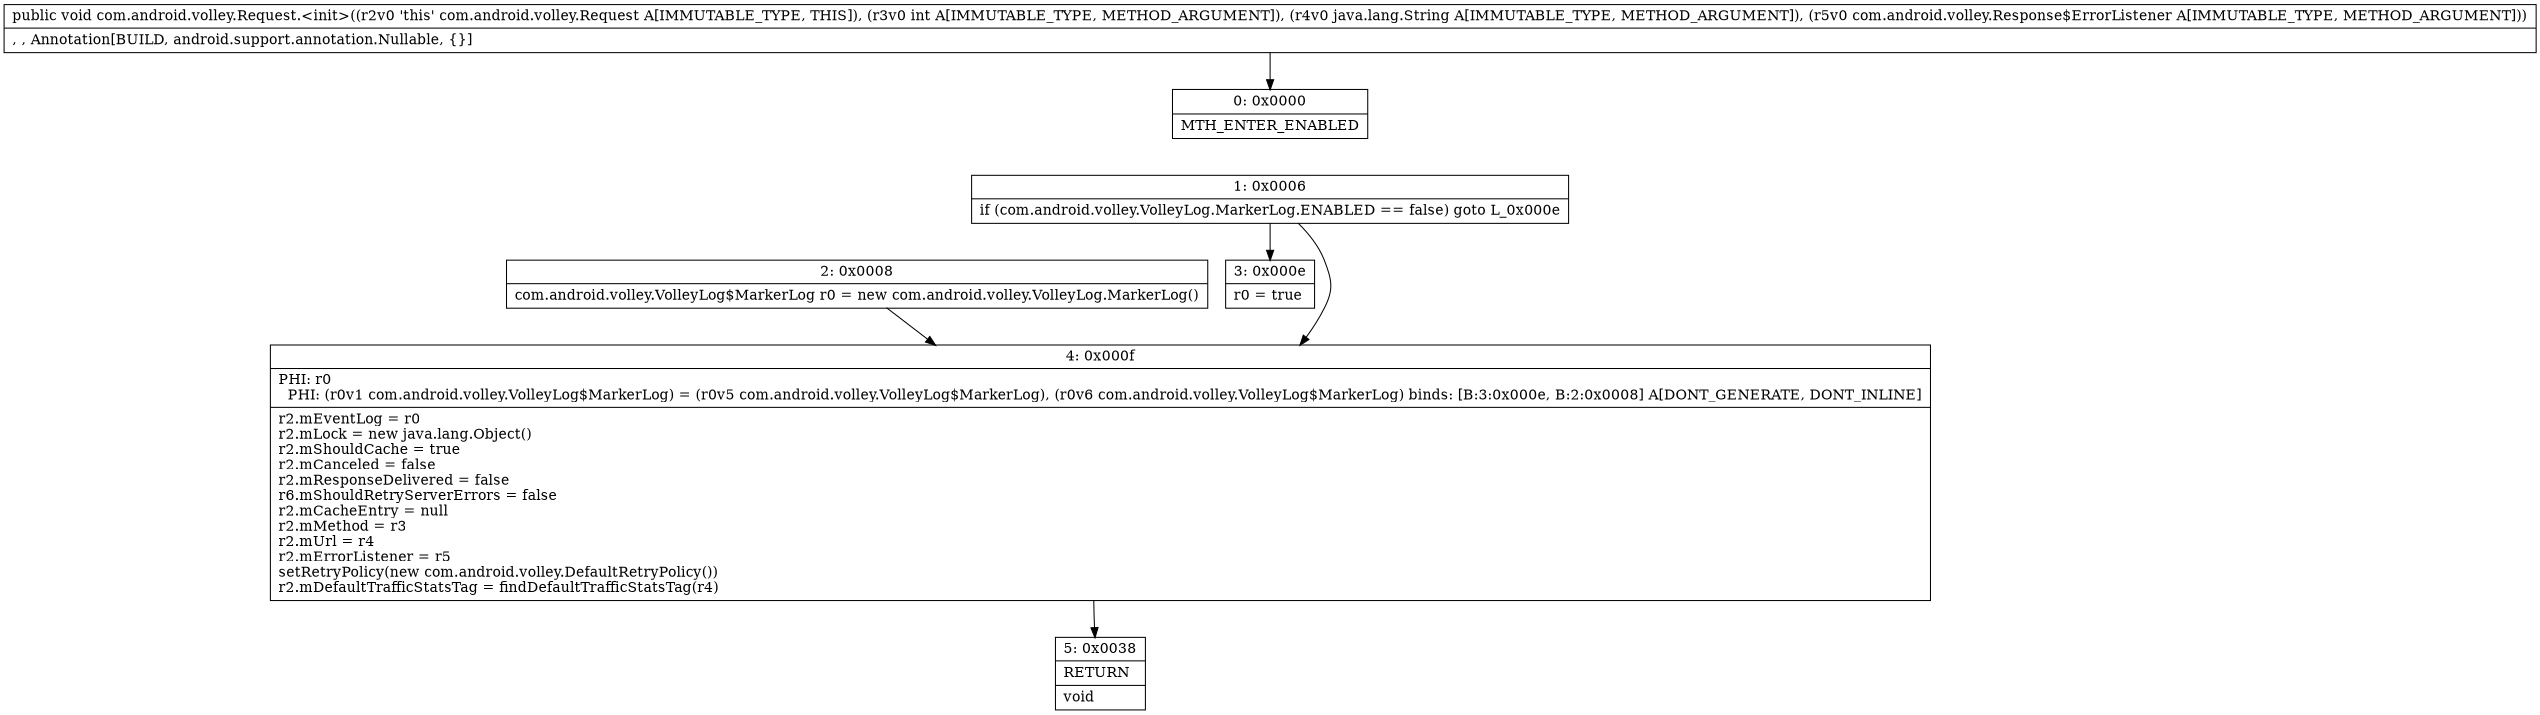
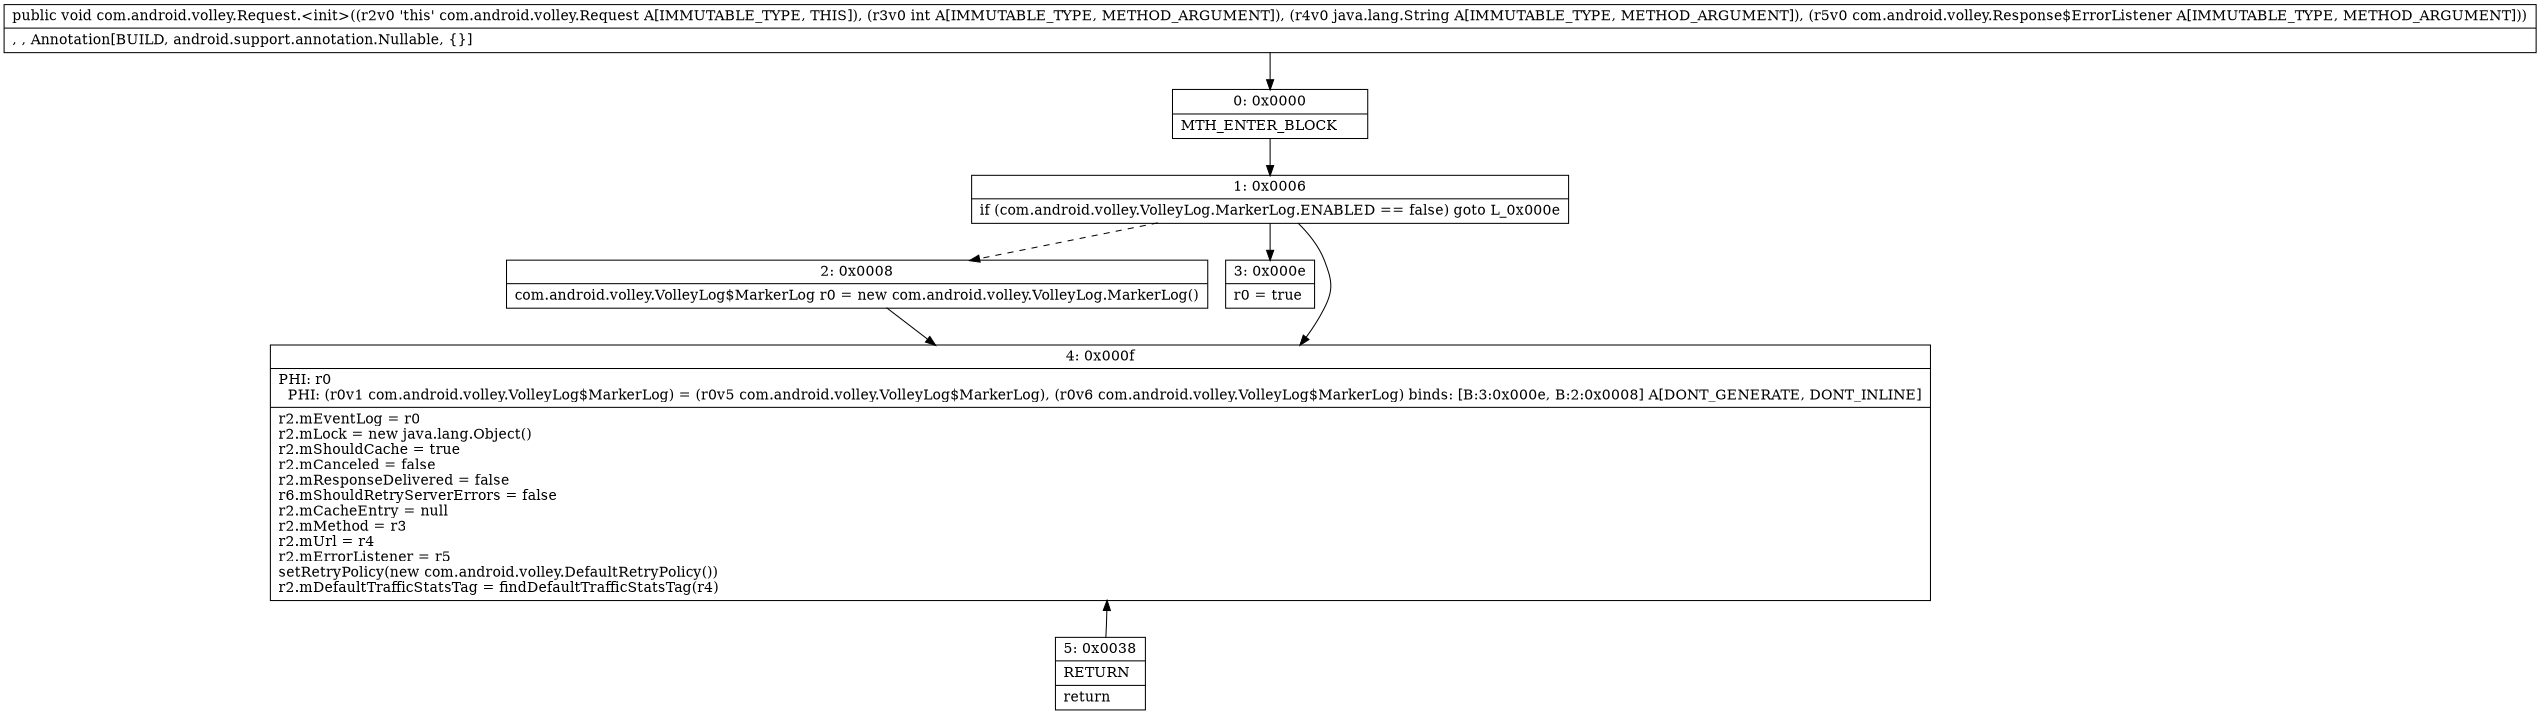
node "0: 0x0000": text "MTH_ENTER_ENABLED" -> "MTH_ENTER_BLOCK"
edge "0: 0x0000" -> "1: 0x0006": added
edge "1: 0x0006" -> "2: 0x0008": added
edge "4: 0x000f" -> "5: 0x0038": reversed
node "5: 0x0038": text "void" -> "return"
